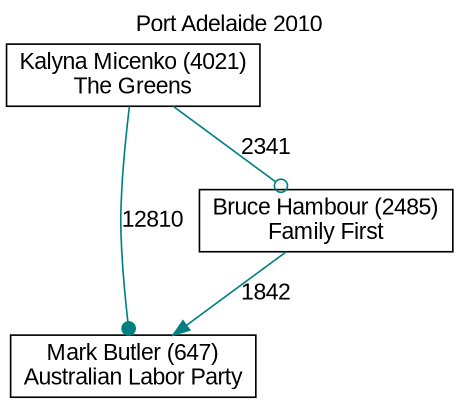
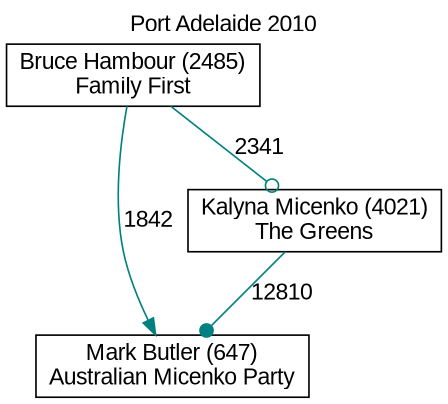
edge "Kalyna Micenko (4021) The Greens" -> "Bruce Hambour (2485) Family First": reversed
node "Mark Butler (647) Australian Labor Party": label "Mark Butler (647) Australian Labor Party" -> "Mark Butler (647) Australian Micenko Party"
